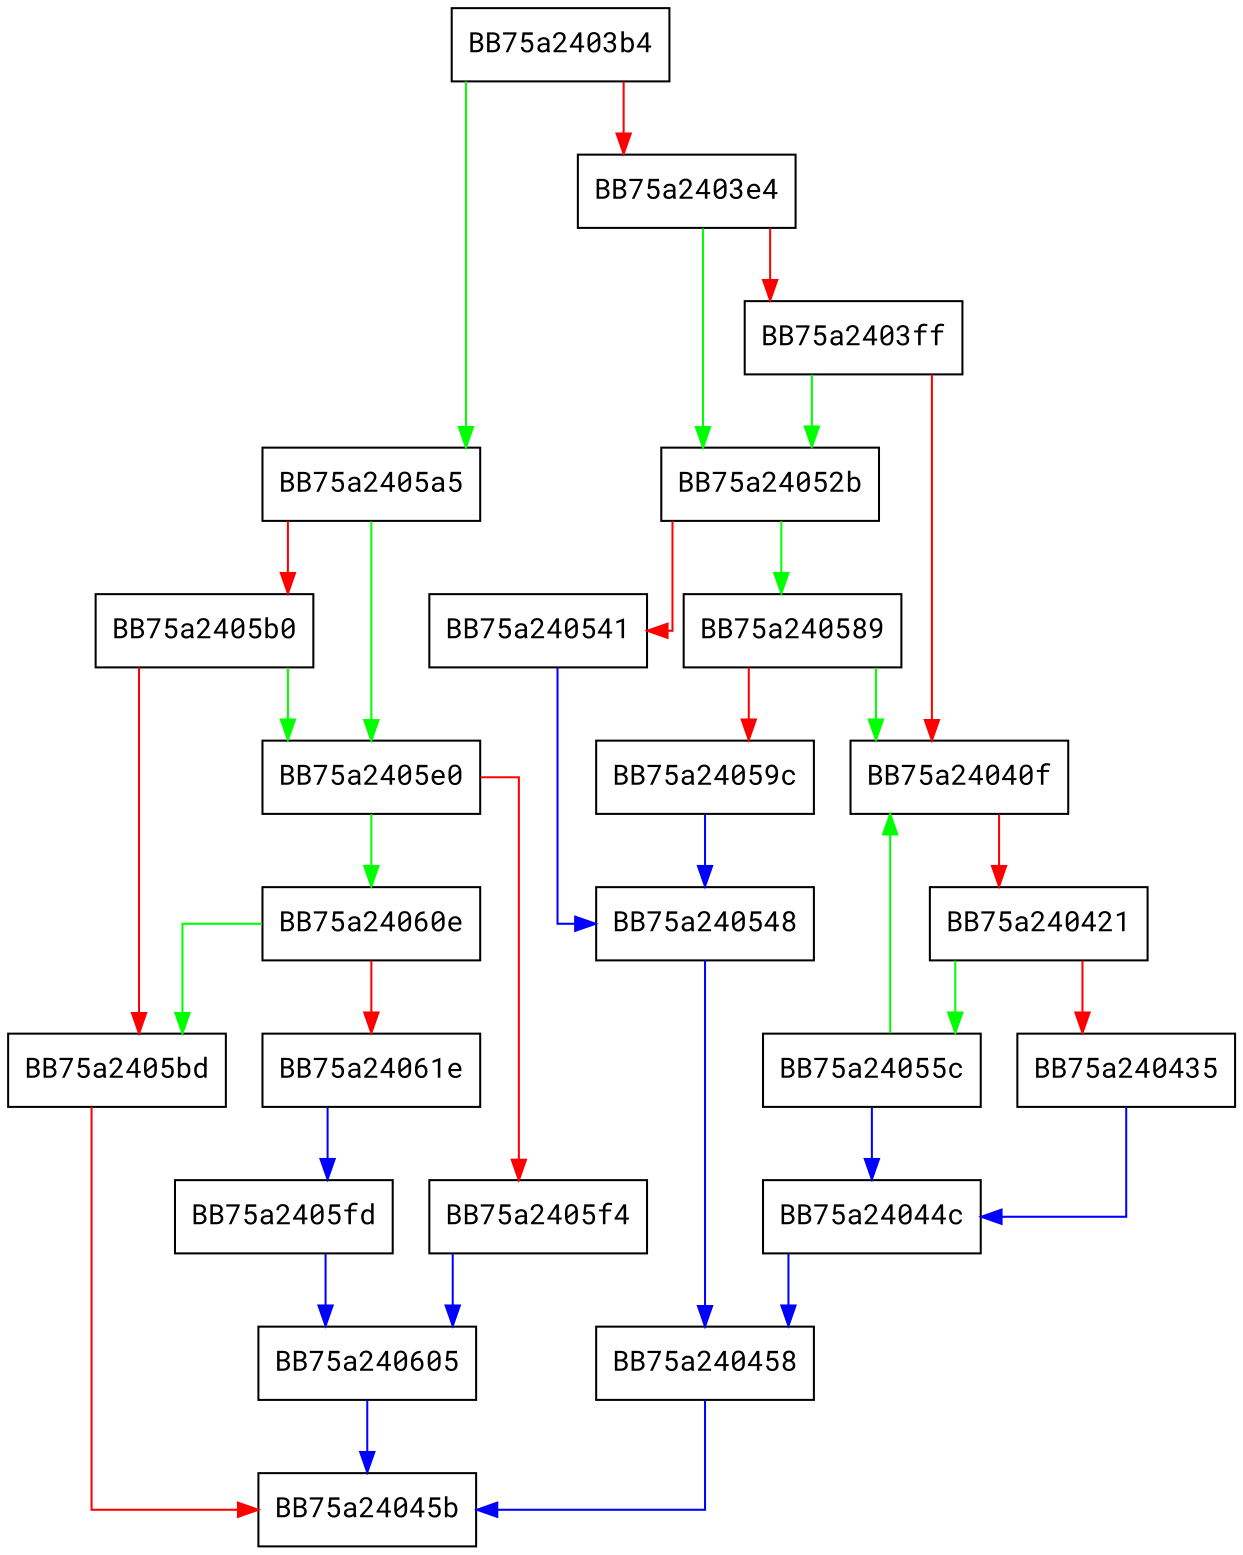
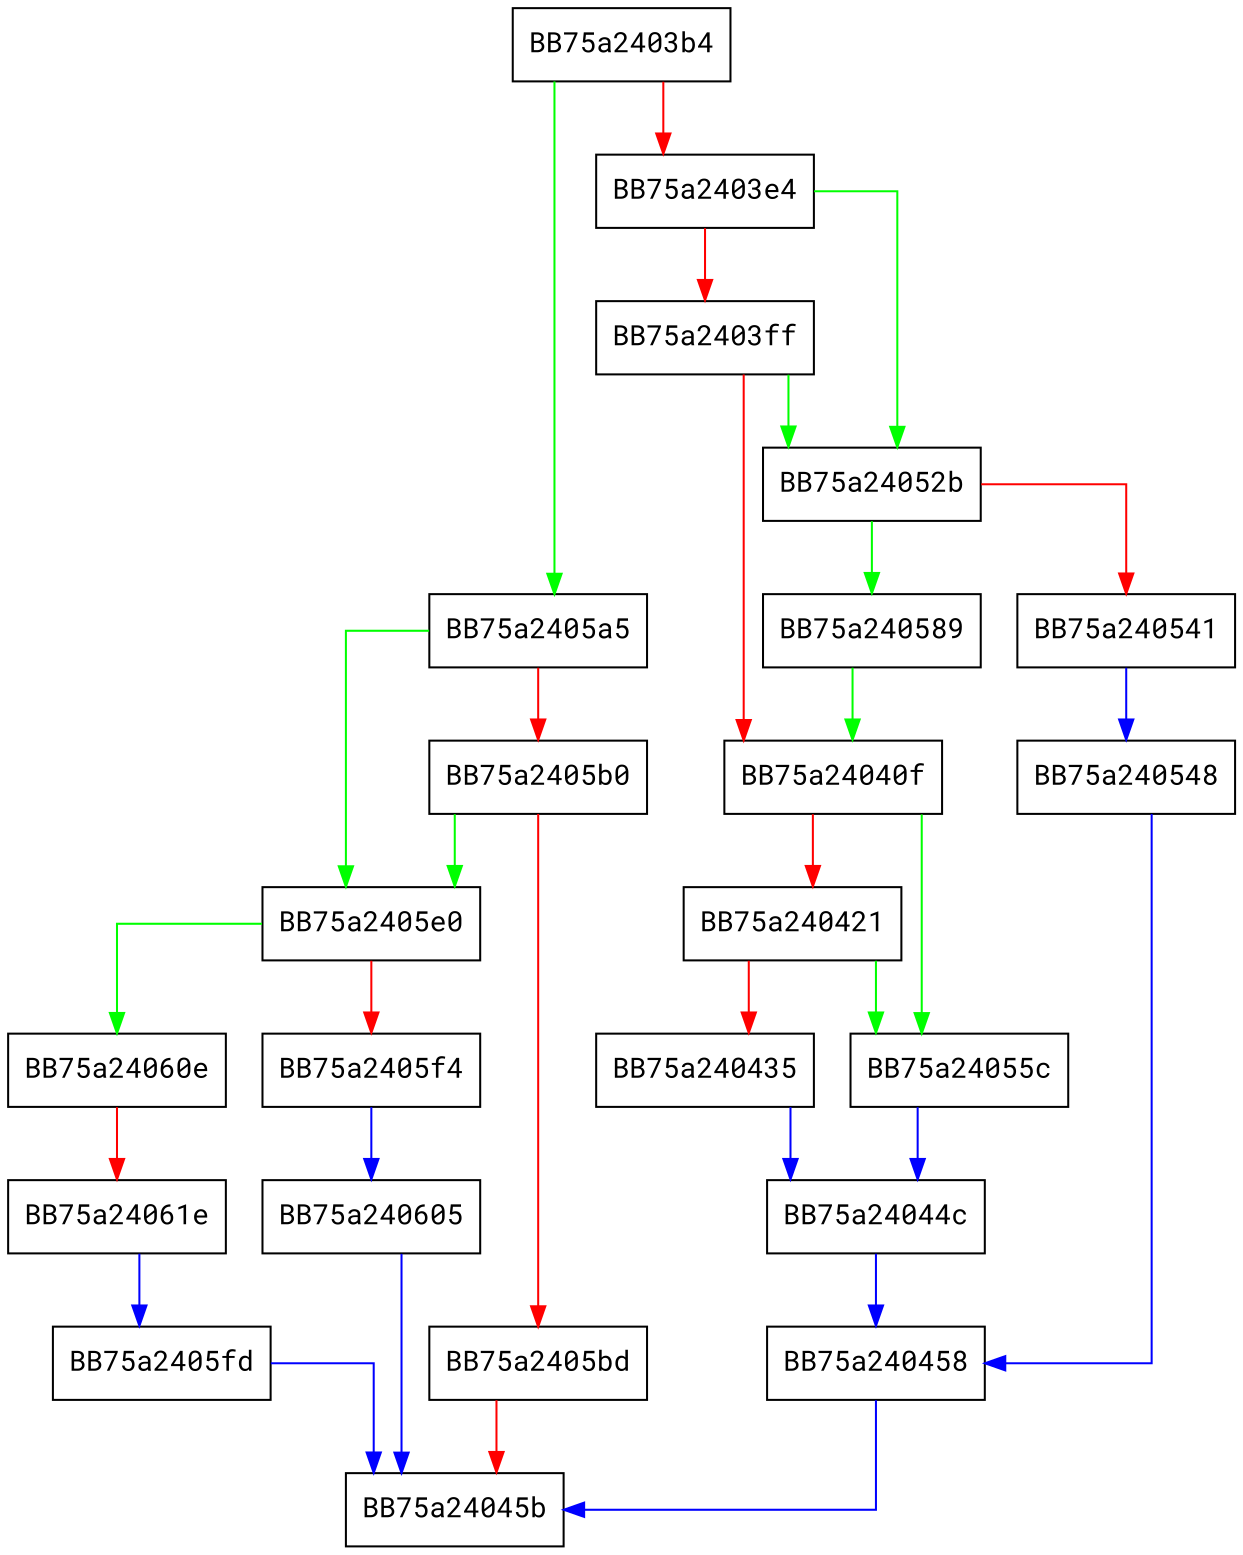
node "BB75a24059c": removed
edge "BB75a24060e" -> "BB75a2405bd": removed
edge "BB75a24055c" -> "BB75a24040f": reversed
edge "BB75a2405fd" -> "BB75a240605": now "BB75a2405fd" -> "BB75a24045b"
